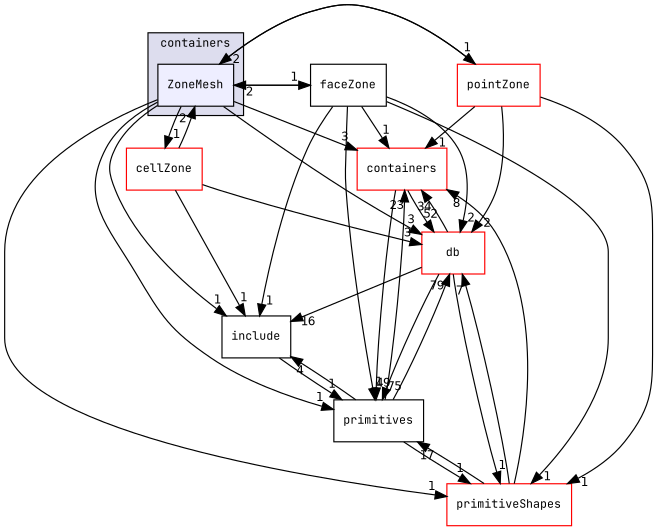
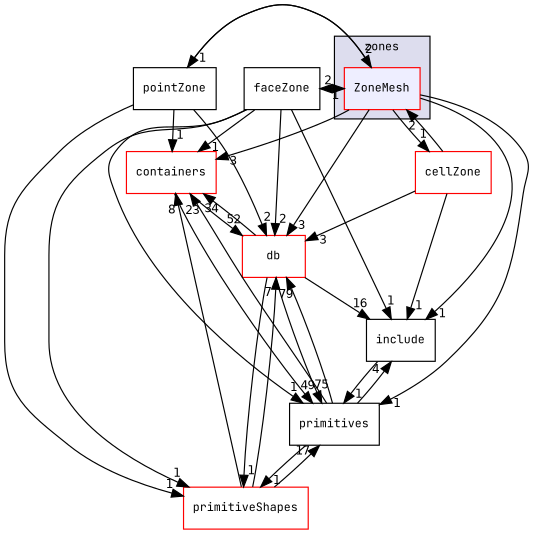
cluster "containers": label "containers" -> "zones"
node "ZoneMesh": color black -> red
node "pointZone": color red -> black
edge "ZoneMesh" -> "primitiveShapes": removed
